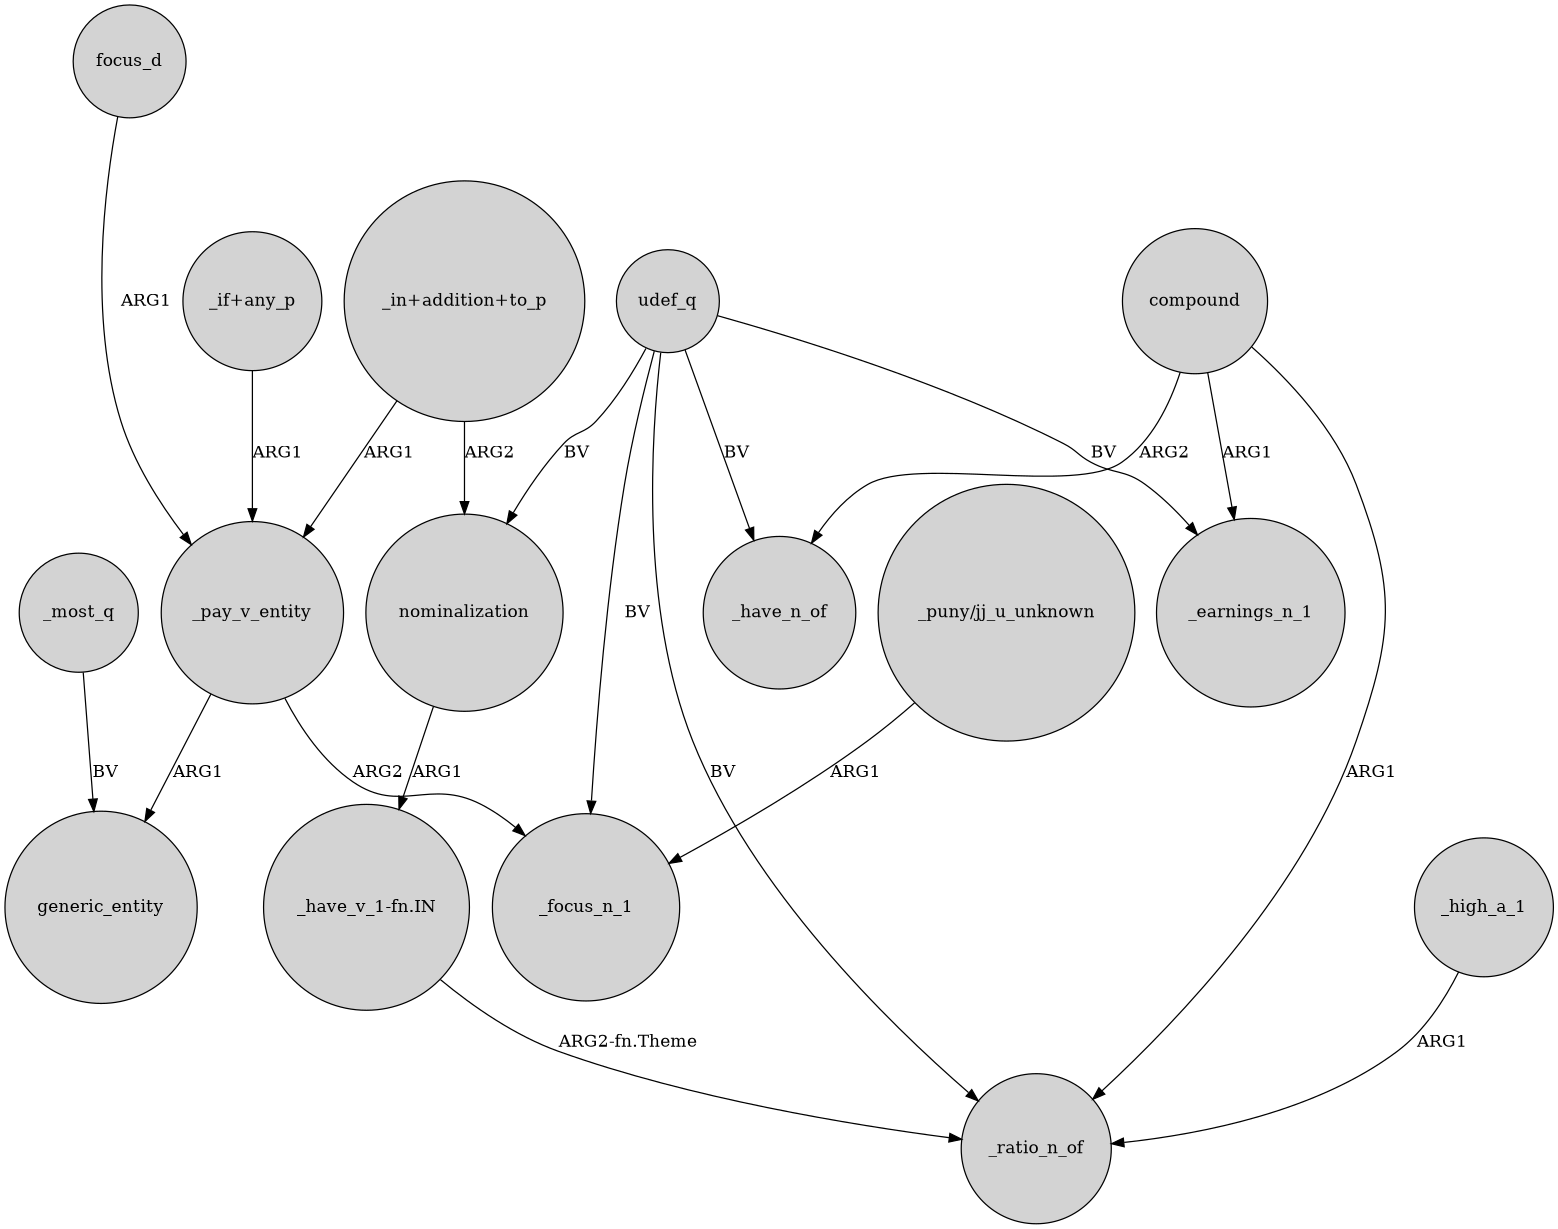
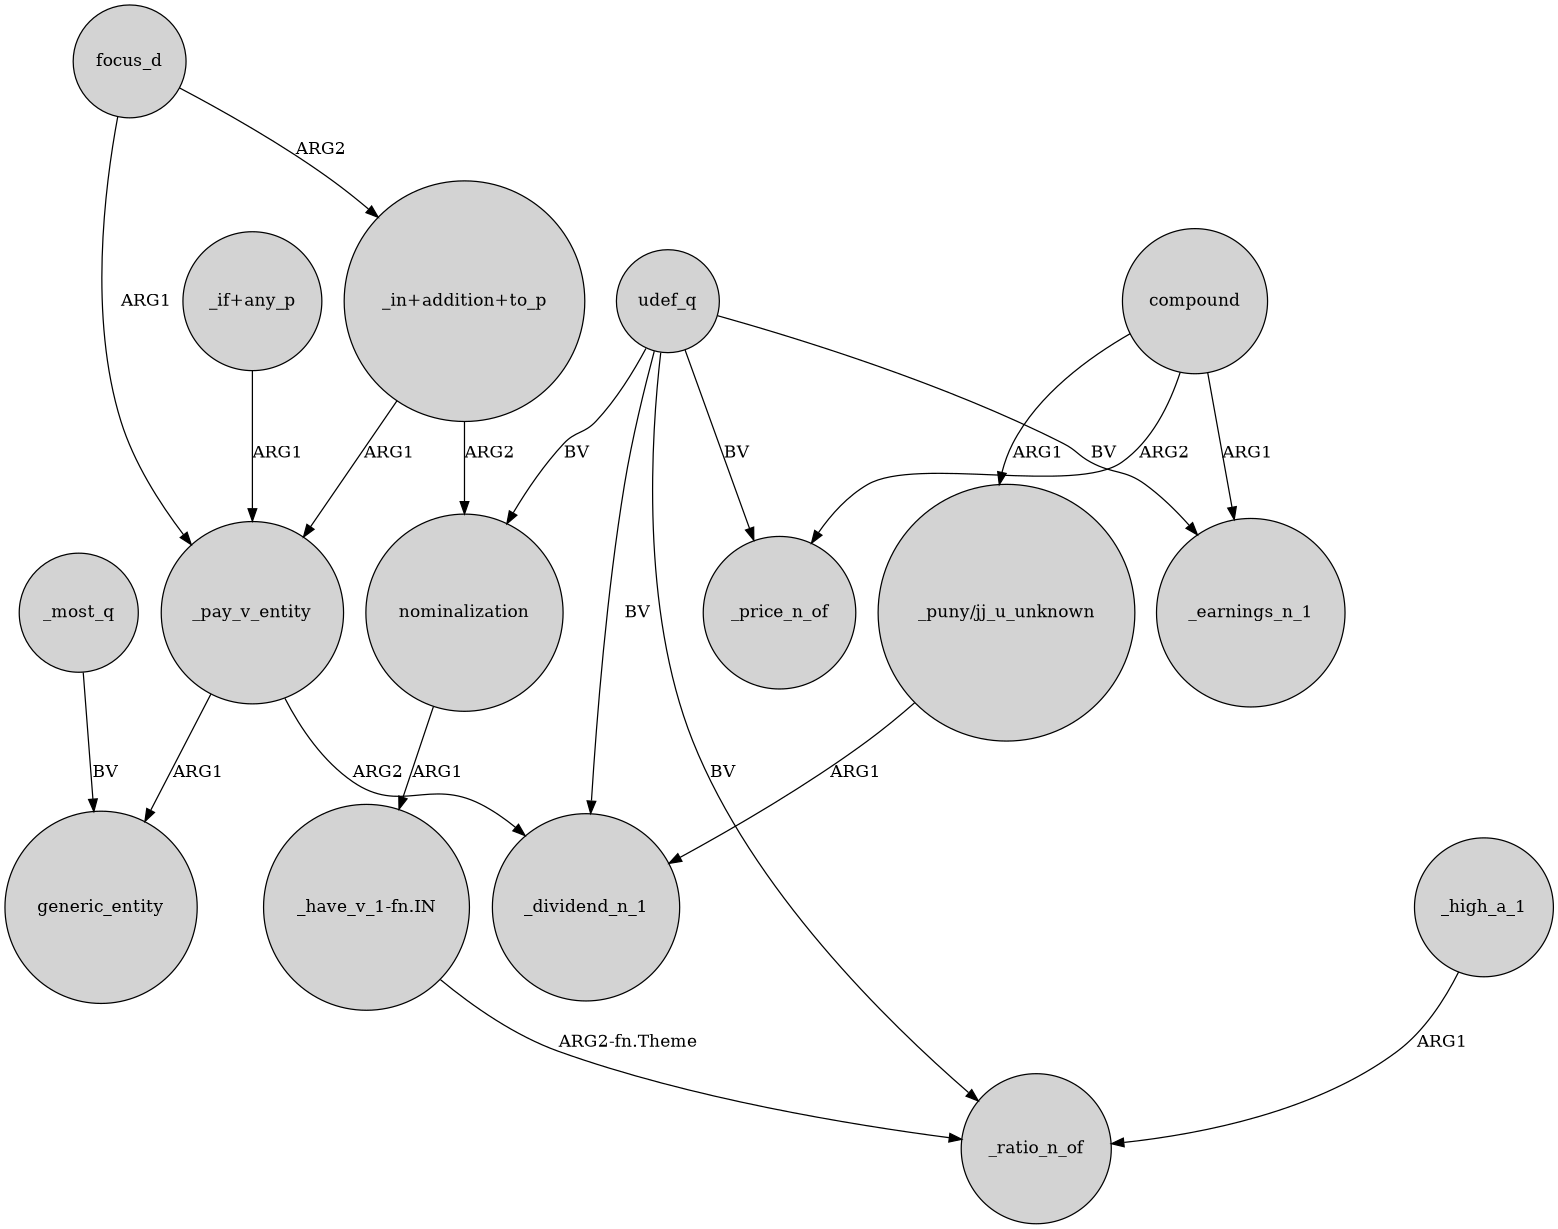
edge "focus_d" -> "_in+addition+to_p": added, label "ARG2"
node "_have_n_of": label "_have_n_of" -> "_price_n_of"
edge "compound" -> "_ratio_n_of": now "compound" -> "_puny/jj_u_unknown"
node "_focus_n_1": label "_focus_n_1" -> "_dividend_n_1"
